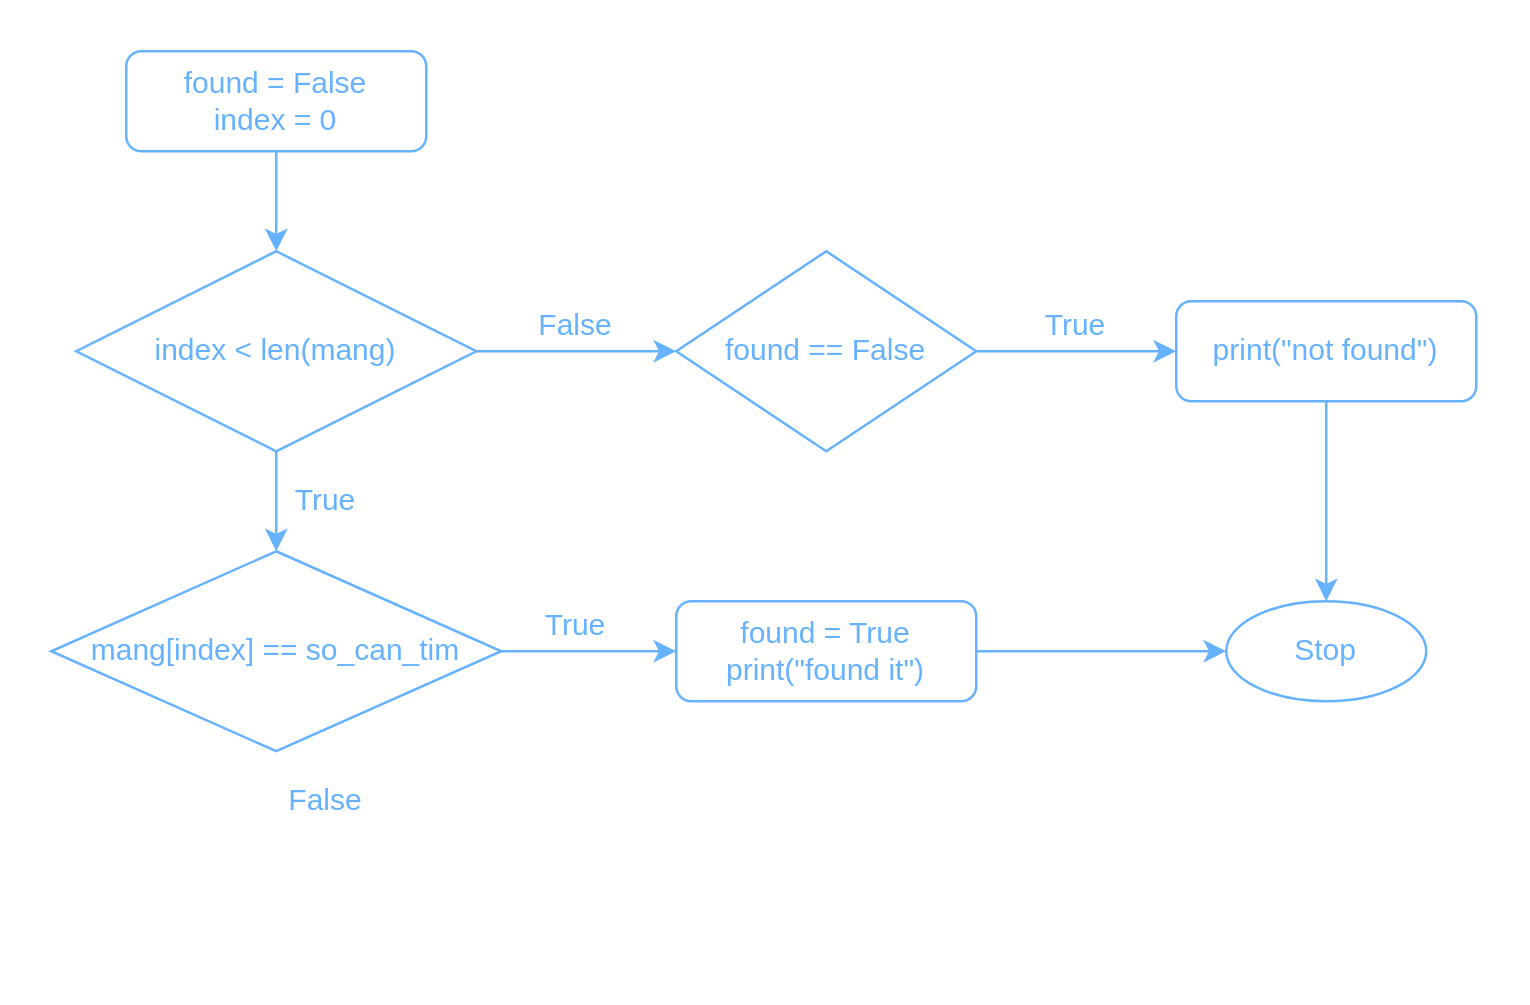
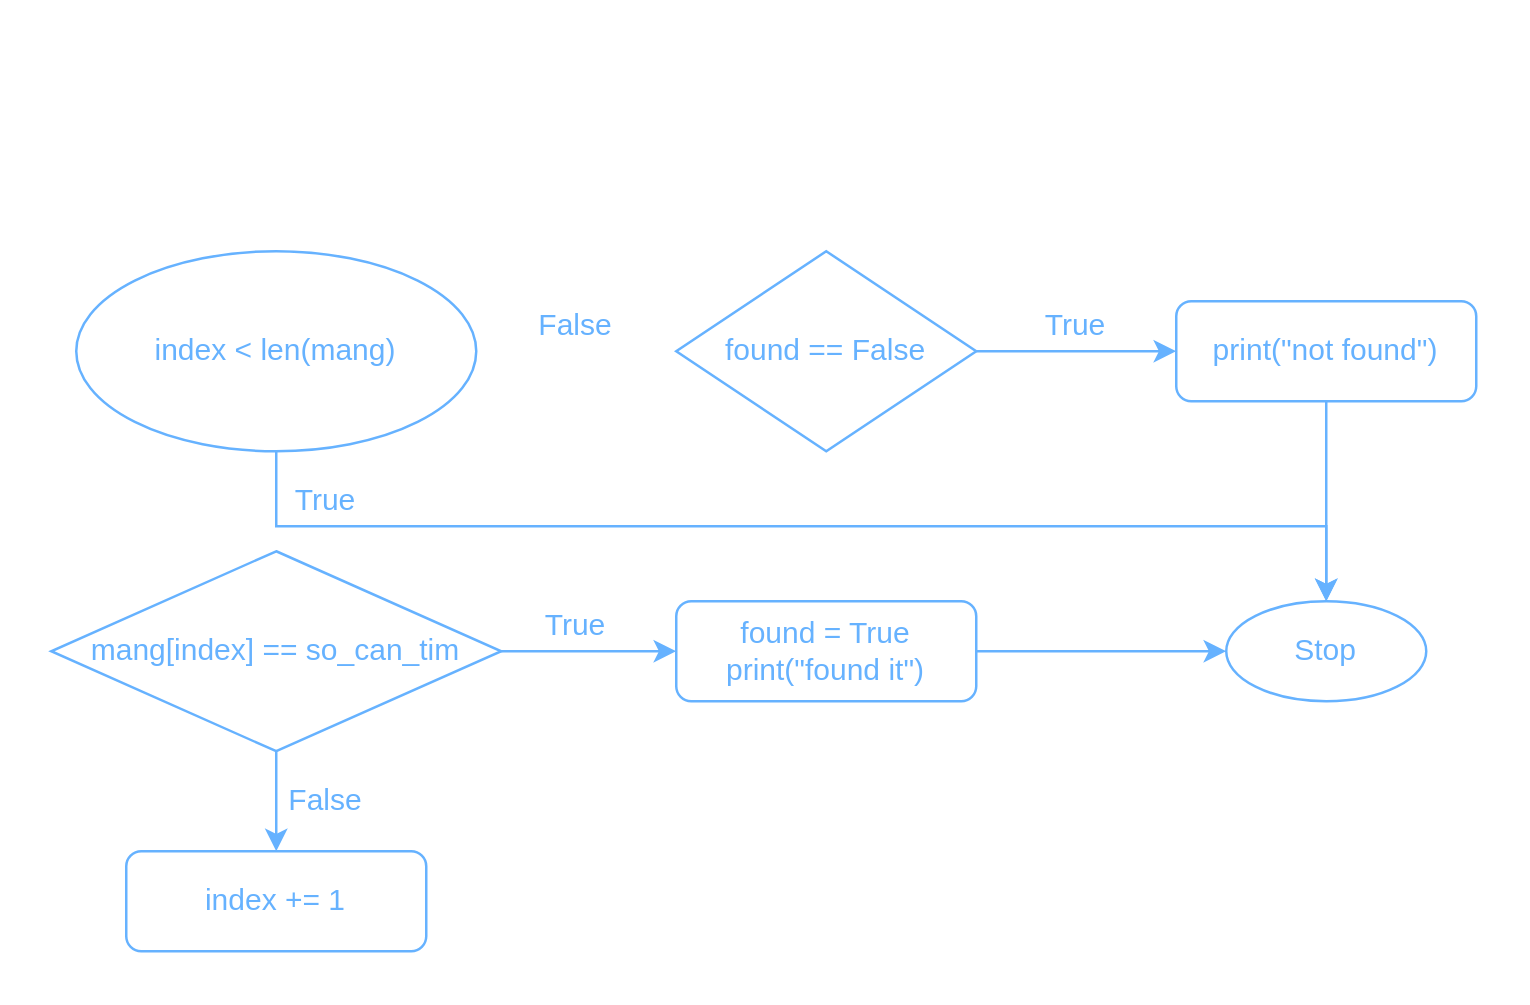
node "found = False index = 0": removed
edge "found = False index = 0" -> "index < len(mang)": removed
node "index < len(mang)": shape diamond -> ellipse
edge "index < len(mang)" -> "found == False": removed
edge "index < len(mang)" -> "mang[index] == so_can_tim": now "index < len(mang)" -> "Stop"
edge "mang[index] == so_can_tim" -> "index += 1": added
node "index += 1": added
